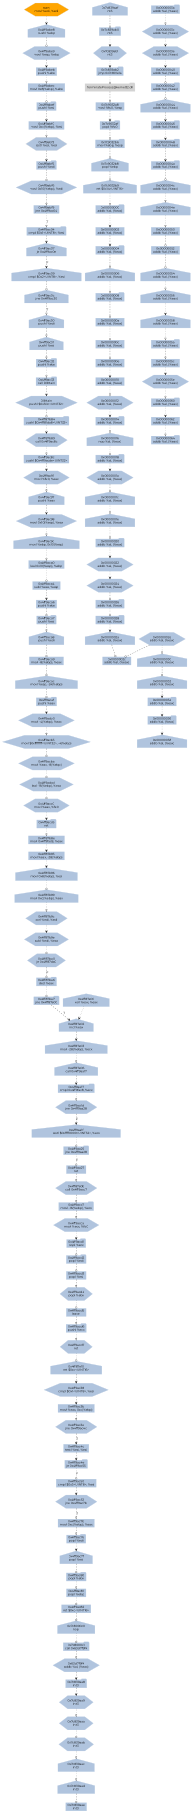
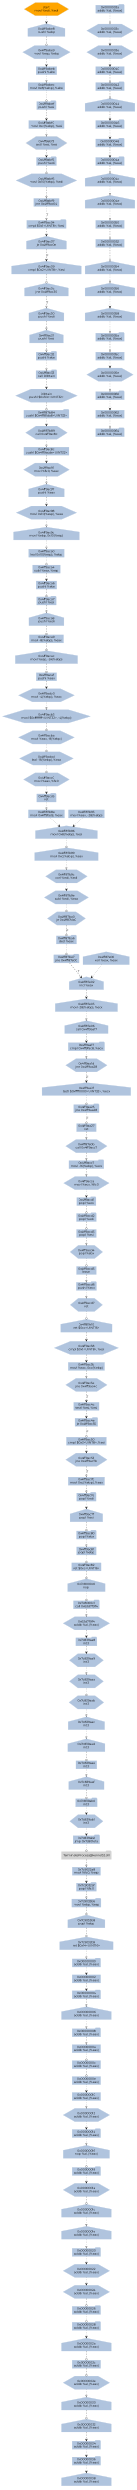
edge "0x0000002e addb %al, (%eax)" -> "0x0000002c addb %al, (%eax)": reversed
node "0x4ff9acaf pushl %eax": shape folder -> box
edge "0x4ff87b8e movl 0x4ff9fac8, %eax" -> "0x4ff87b93 movl %eax, -28(%ebp)": now "0x4ff87b8e movl 0x4ff9fac8, %eax" -> "0x4ff87b96 movl 0x8(%ebp), %esi"
edge "0x7c839aae int3" -> "0x7c839aaf int3": added
